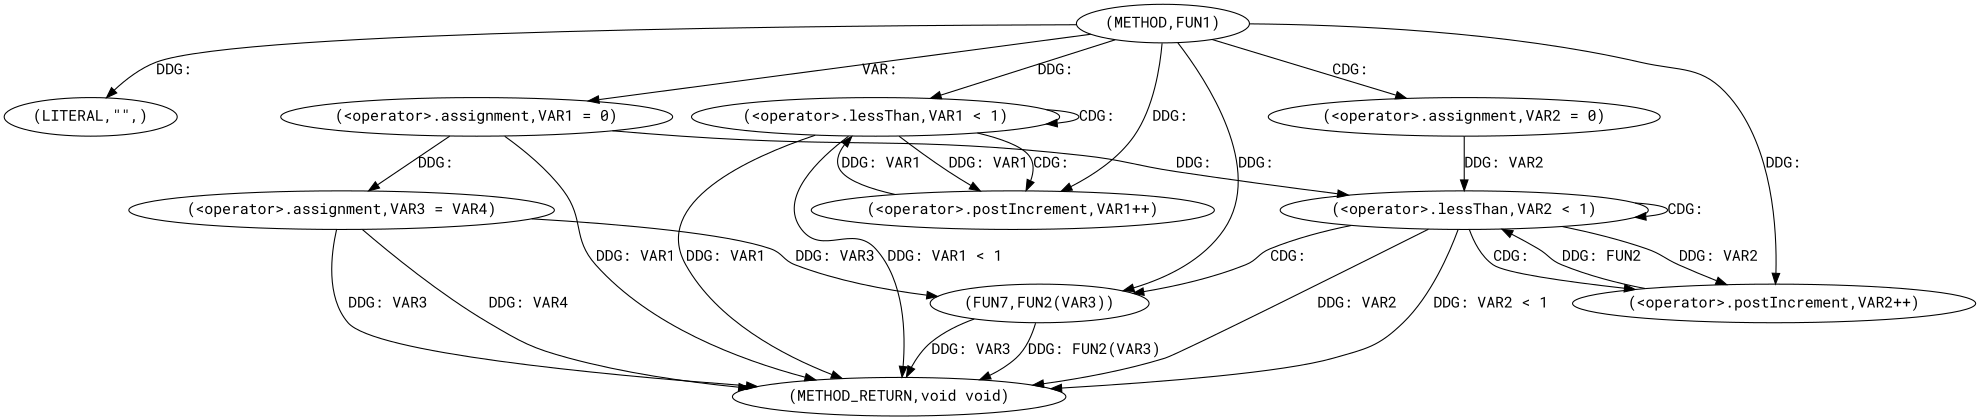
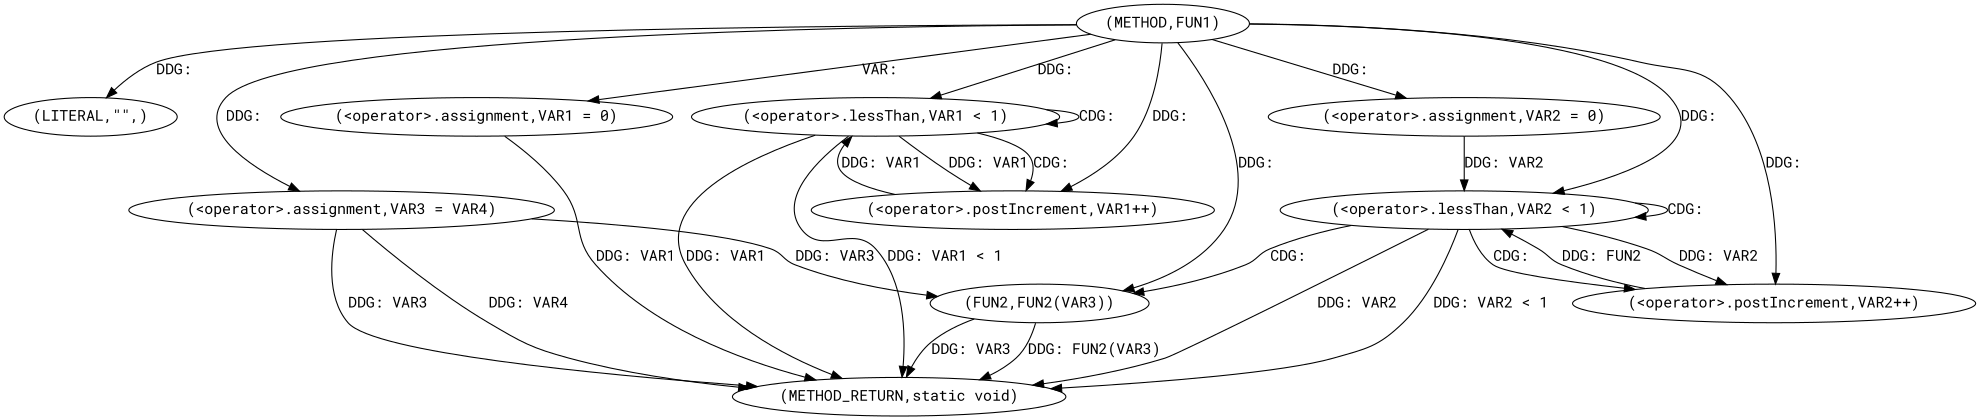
edge "(METHOD,FUN1)" -> "(<operator>.assignment,VAR2 = 0)": label "CDG: " -> "DDG: "
edge "(<operator>.assignment,VAR1 = 0)" -> "(<operator>.lessThan,VAR2 < 1)": now "(METHOD,FUN1)" -> "(<operator>.lessThan,VAR2 < 1)"
edge "(<operator>.assignment,VAR1 = 0)" -> "(<operator>.assignment,VAR3 = VAR4)": now "(METHOD,FUN1)" -> "(<operator>.assignment,VAR3 = VAR4)"
node "(FUN7,FUN2(VAR3))": label "(FUN7,FUN2(VAR3))" -> "(FUN2,FUN2(VAR3))"
node "(METHOD_RETURN,void void)": label "(METHOD_RETURN,void void)" -> "(METHOD_RETURN,static void)"
